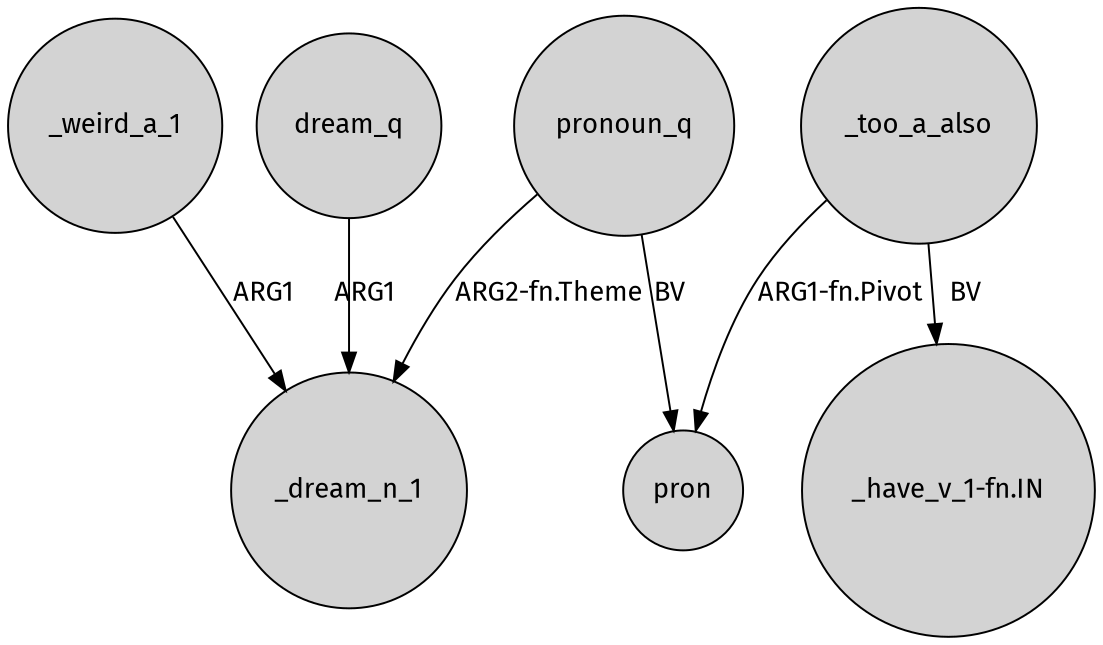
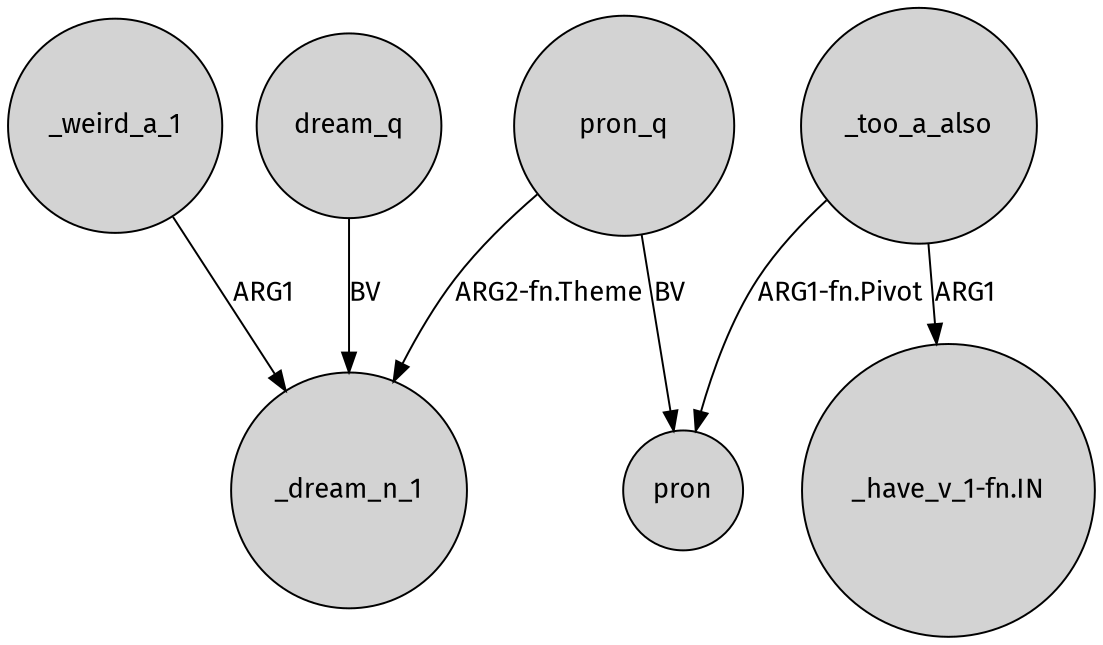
node "pronoun_q": label "pronoun_q" -> "pron_q"
edge "dream_q" -> "_dream_n_1": label "ARG1" -> "BV"
edge "_too_a_also" -> "_have_v_1-fn.IN": label "BV" -> "ARG1"
